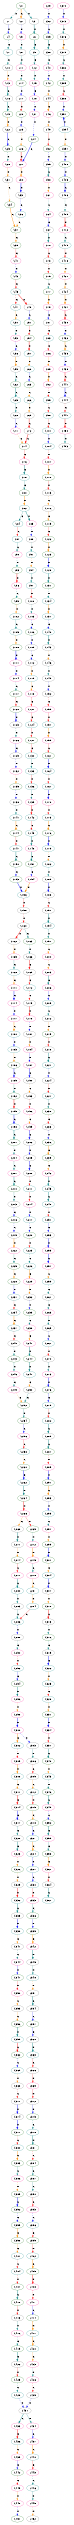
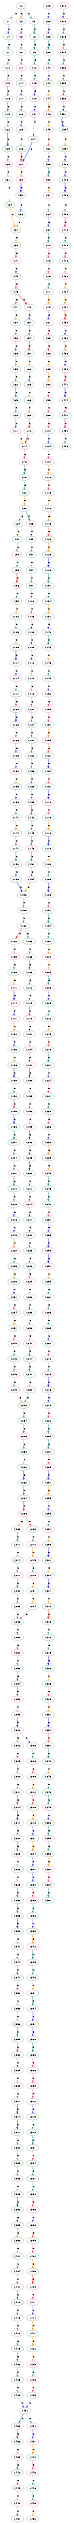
edge "S394" -> "S391": reversed
